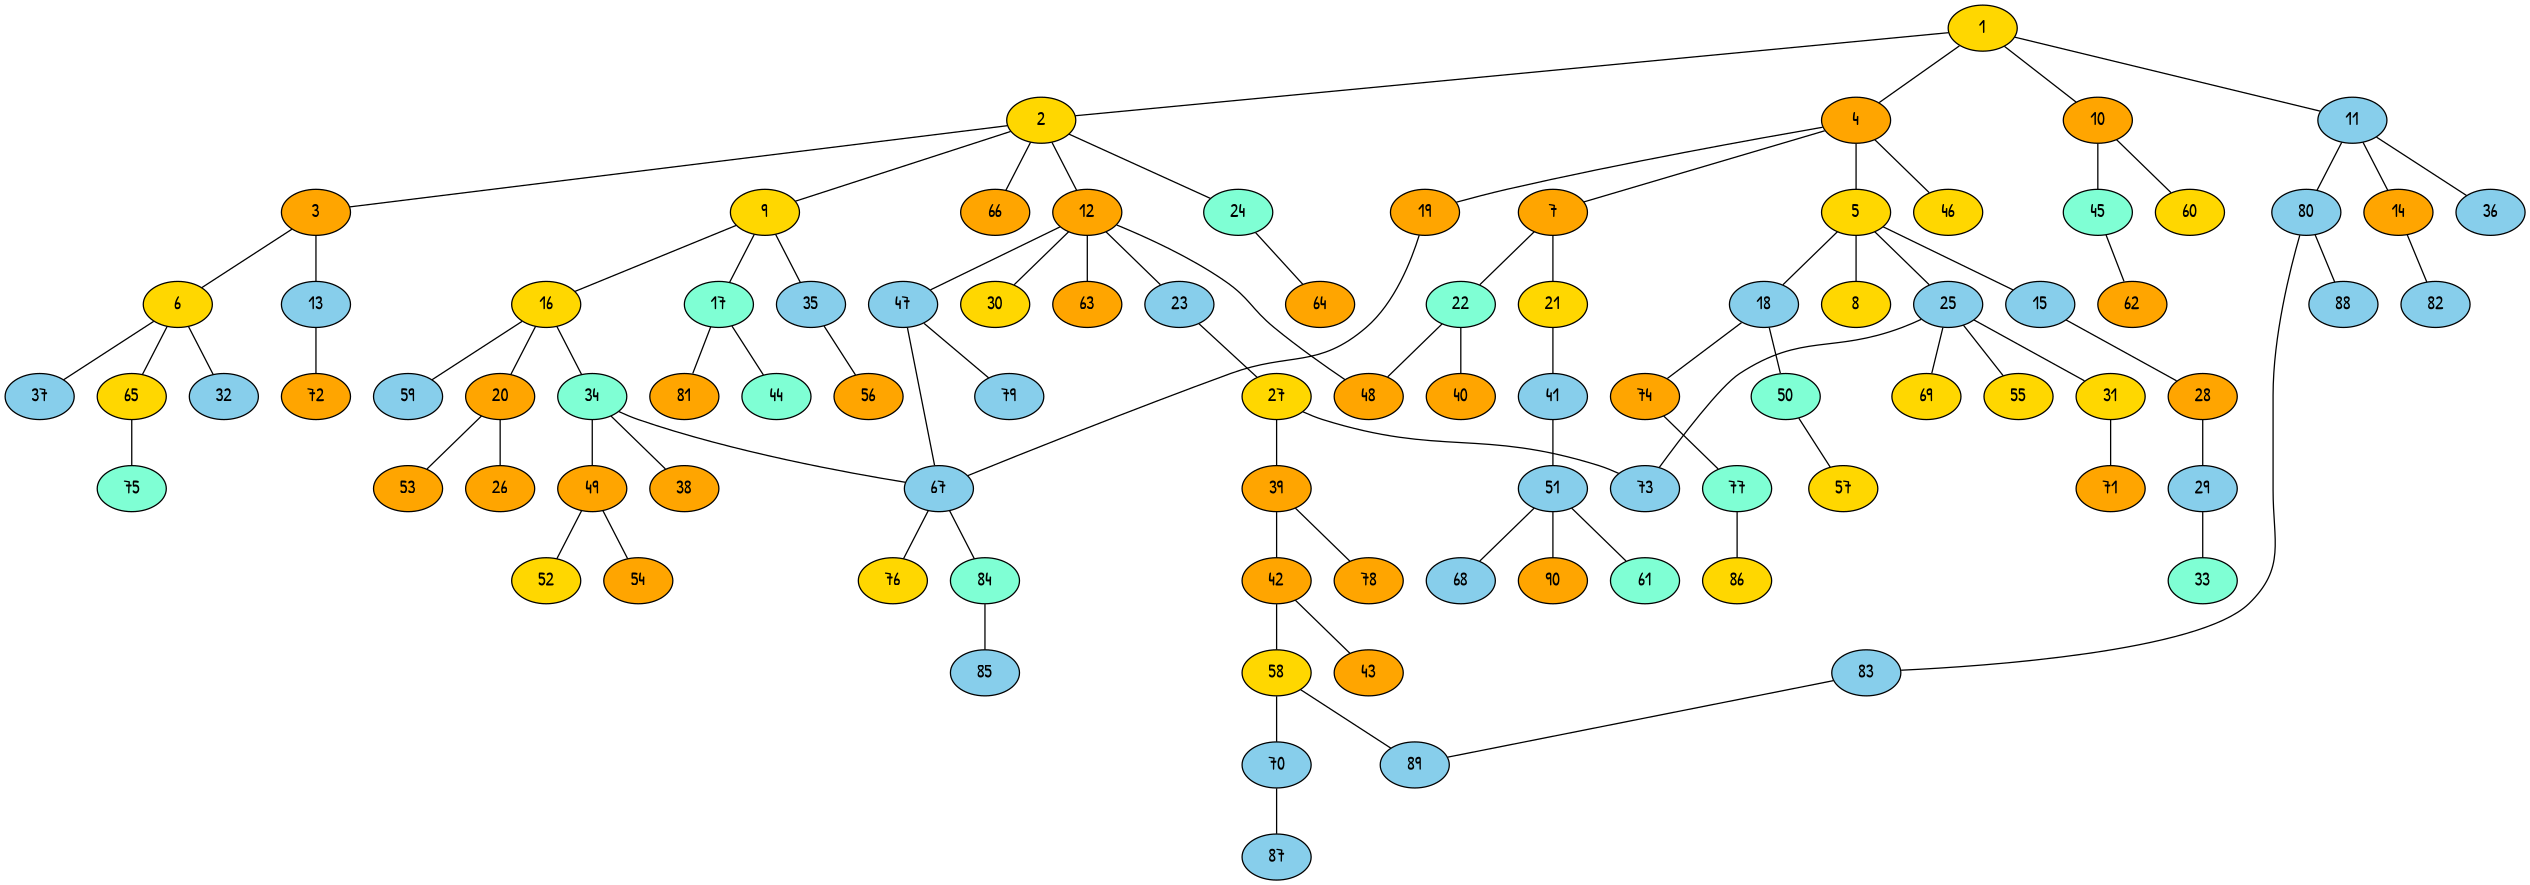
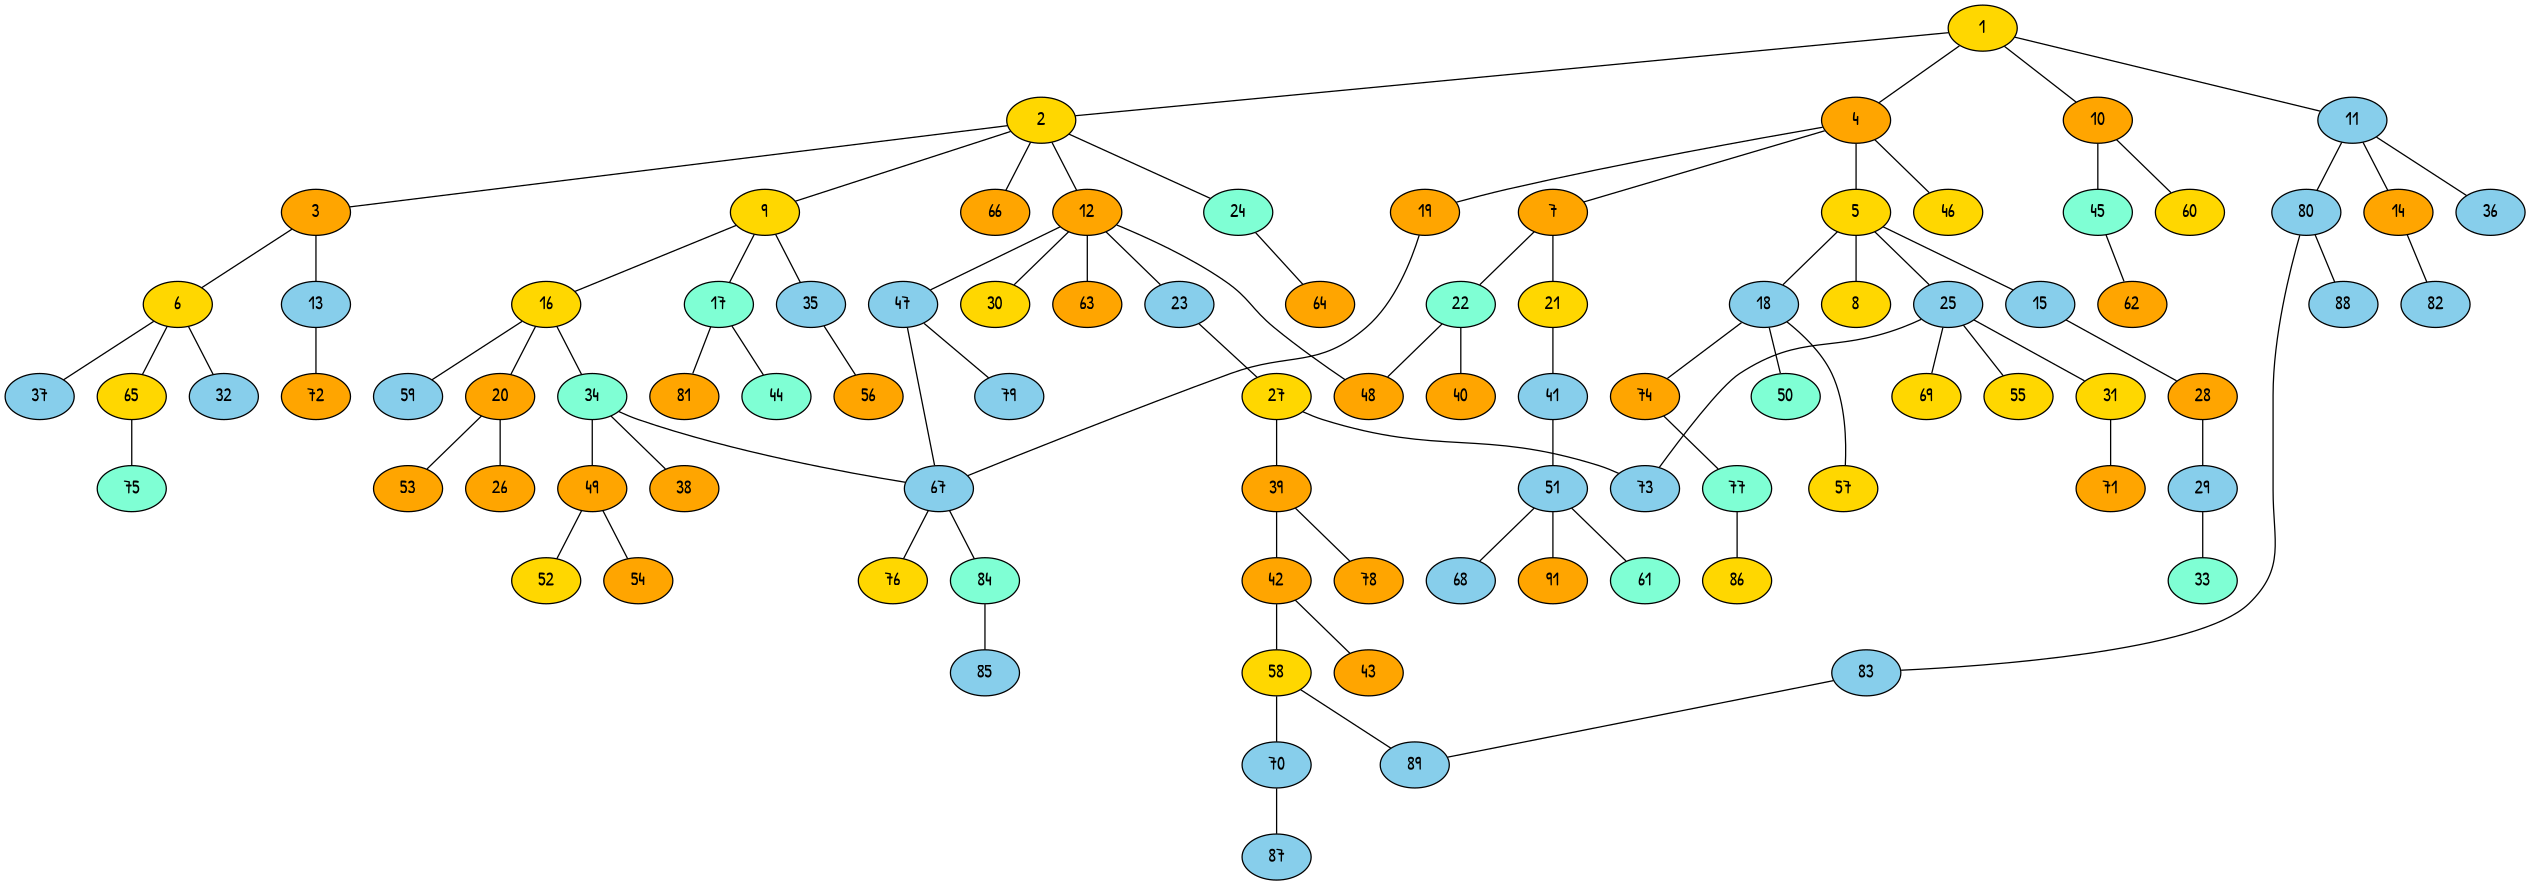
edge "50" -- "57": now "18" -- "57"
node "90": label "90" -> "91"
